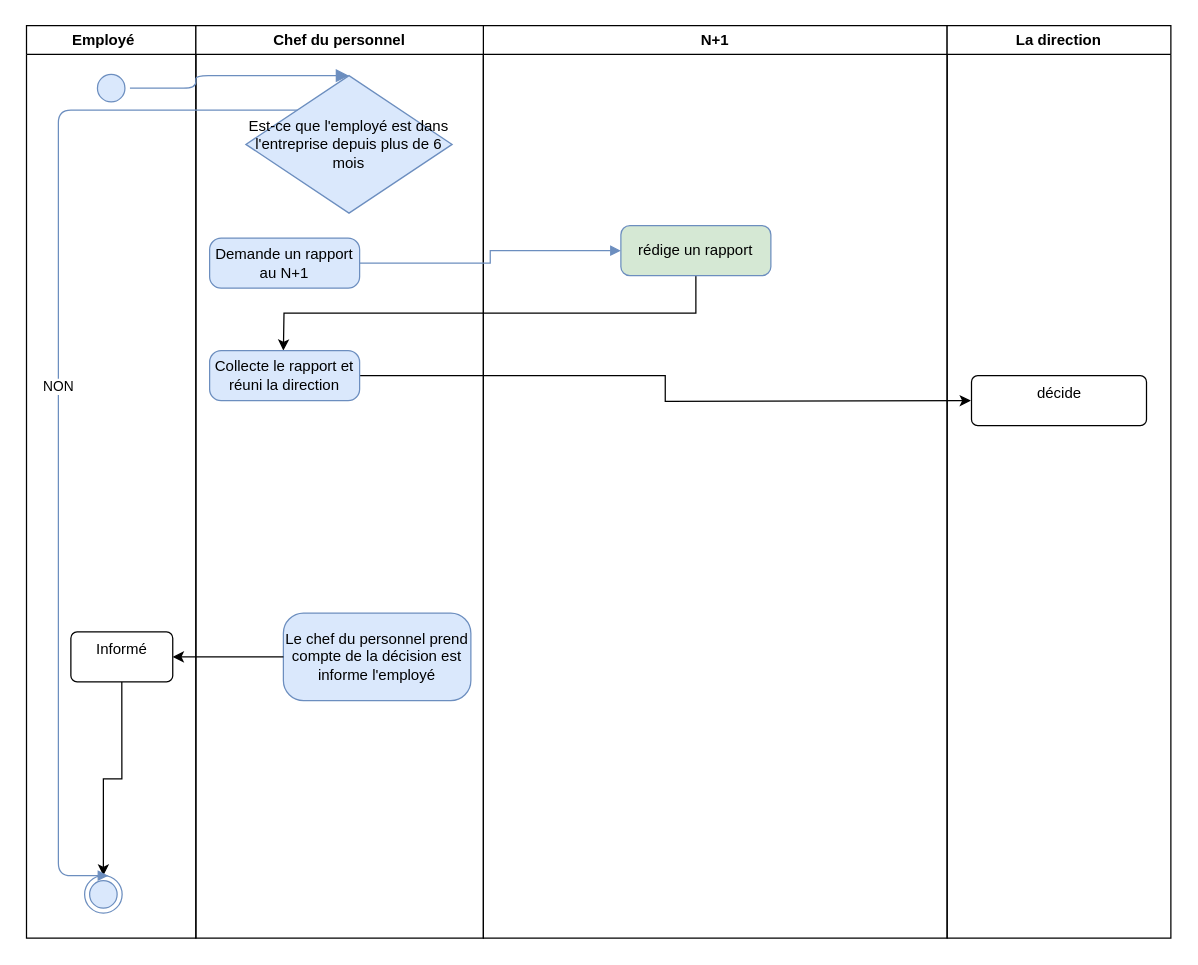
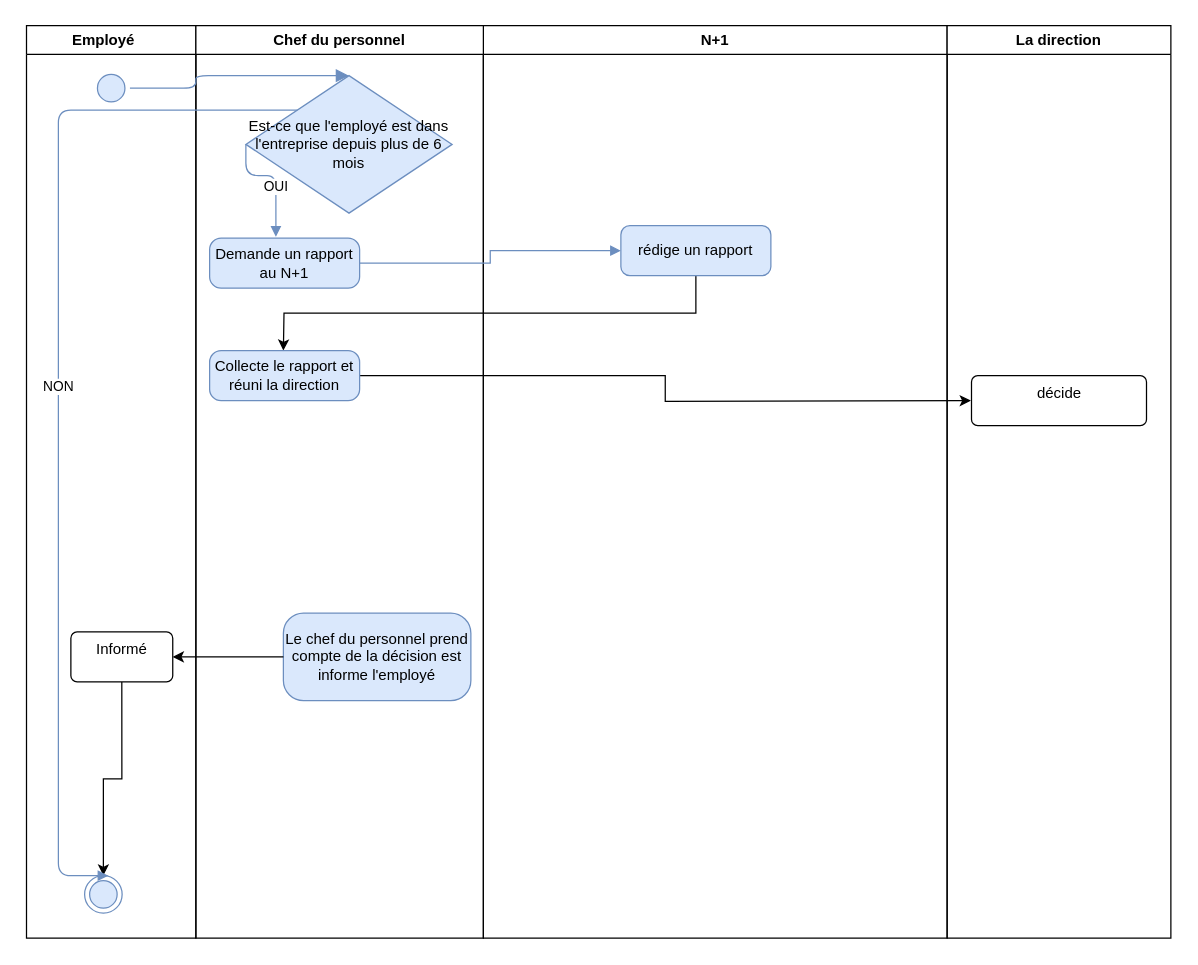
edge "Est-ce que l'employé est dans l'entreprise depuis plus de 6 mois" -> "Demande un rapport au N+1": added, label "OUI"
node "rédige un rapport": fillcolor #d5e8d4 -> #dae8fc
